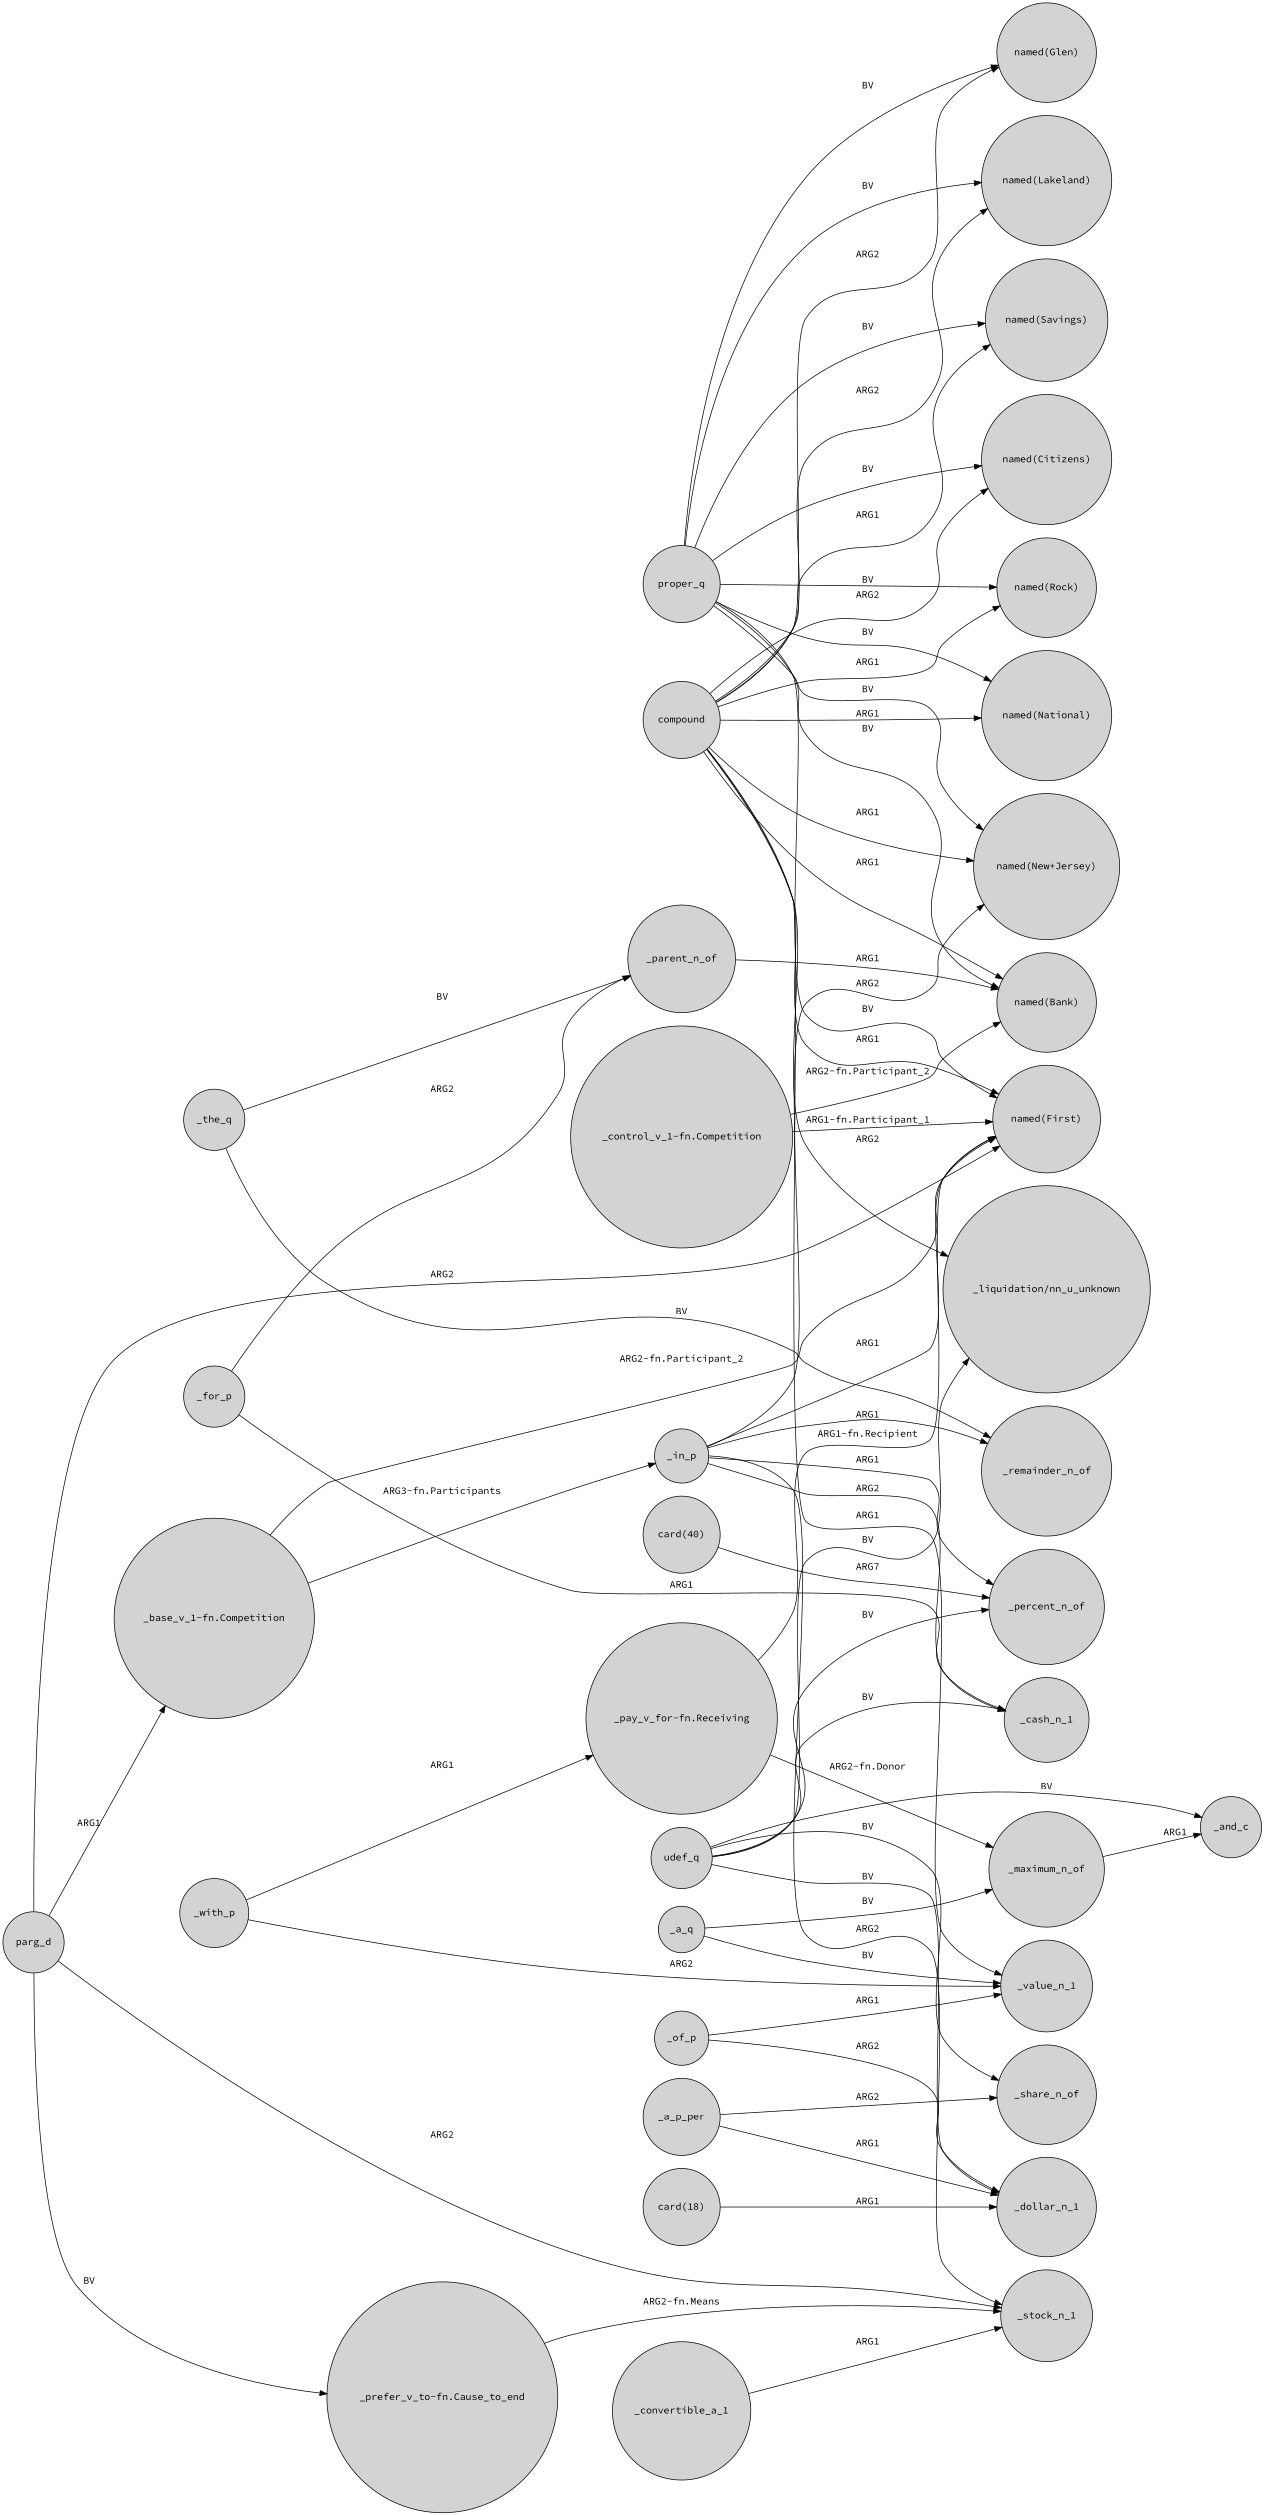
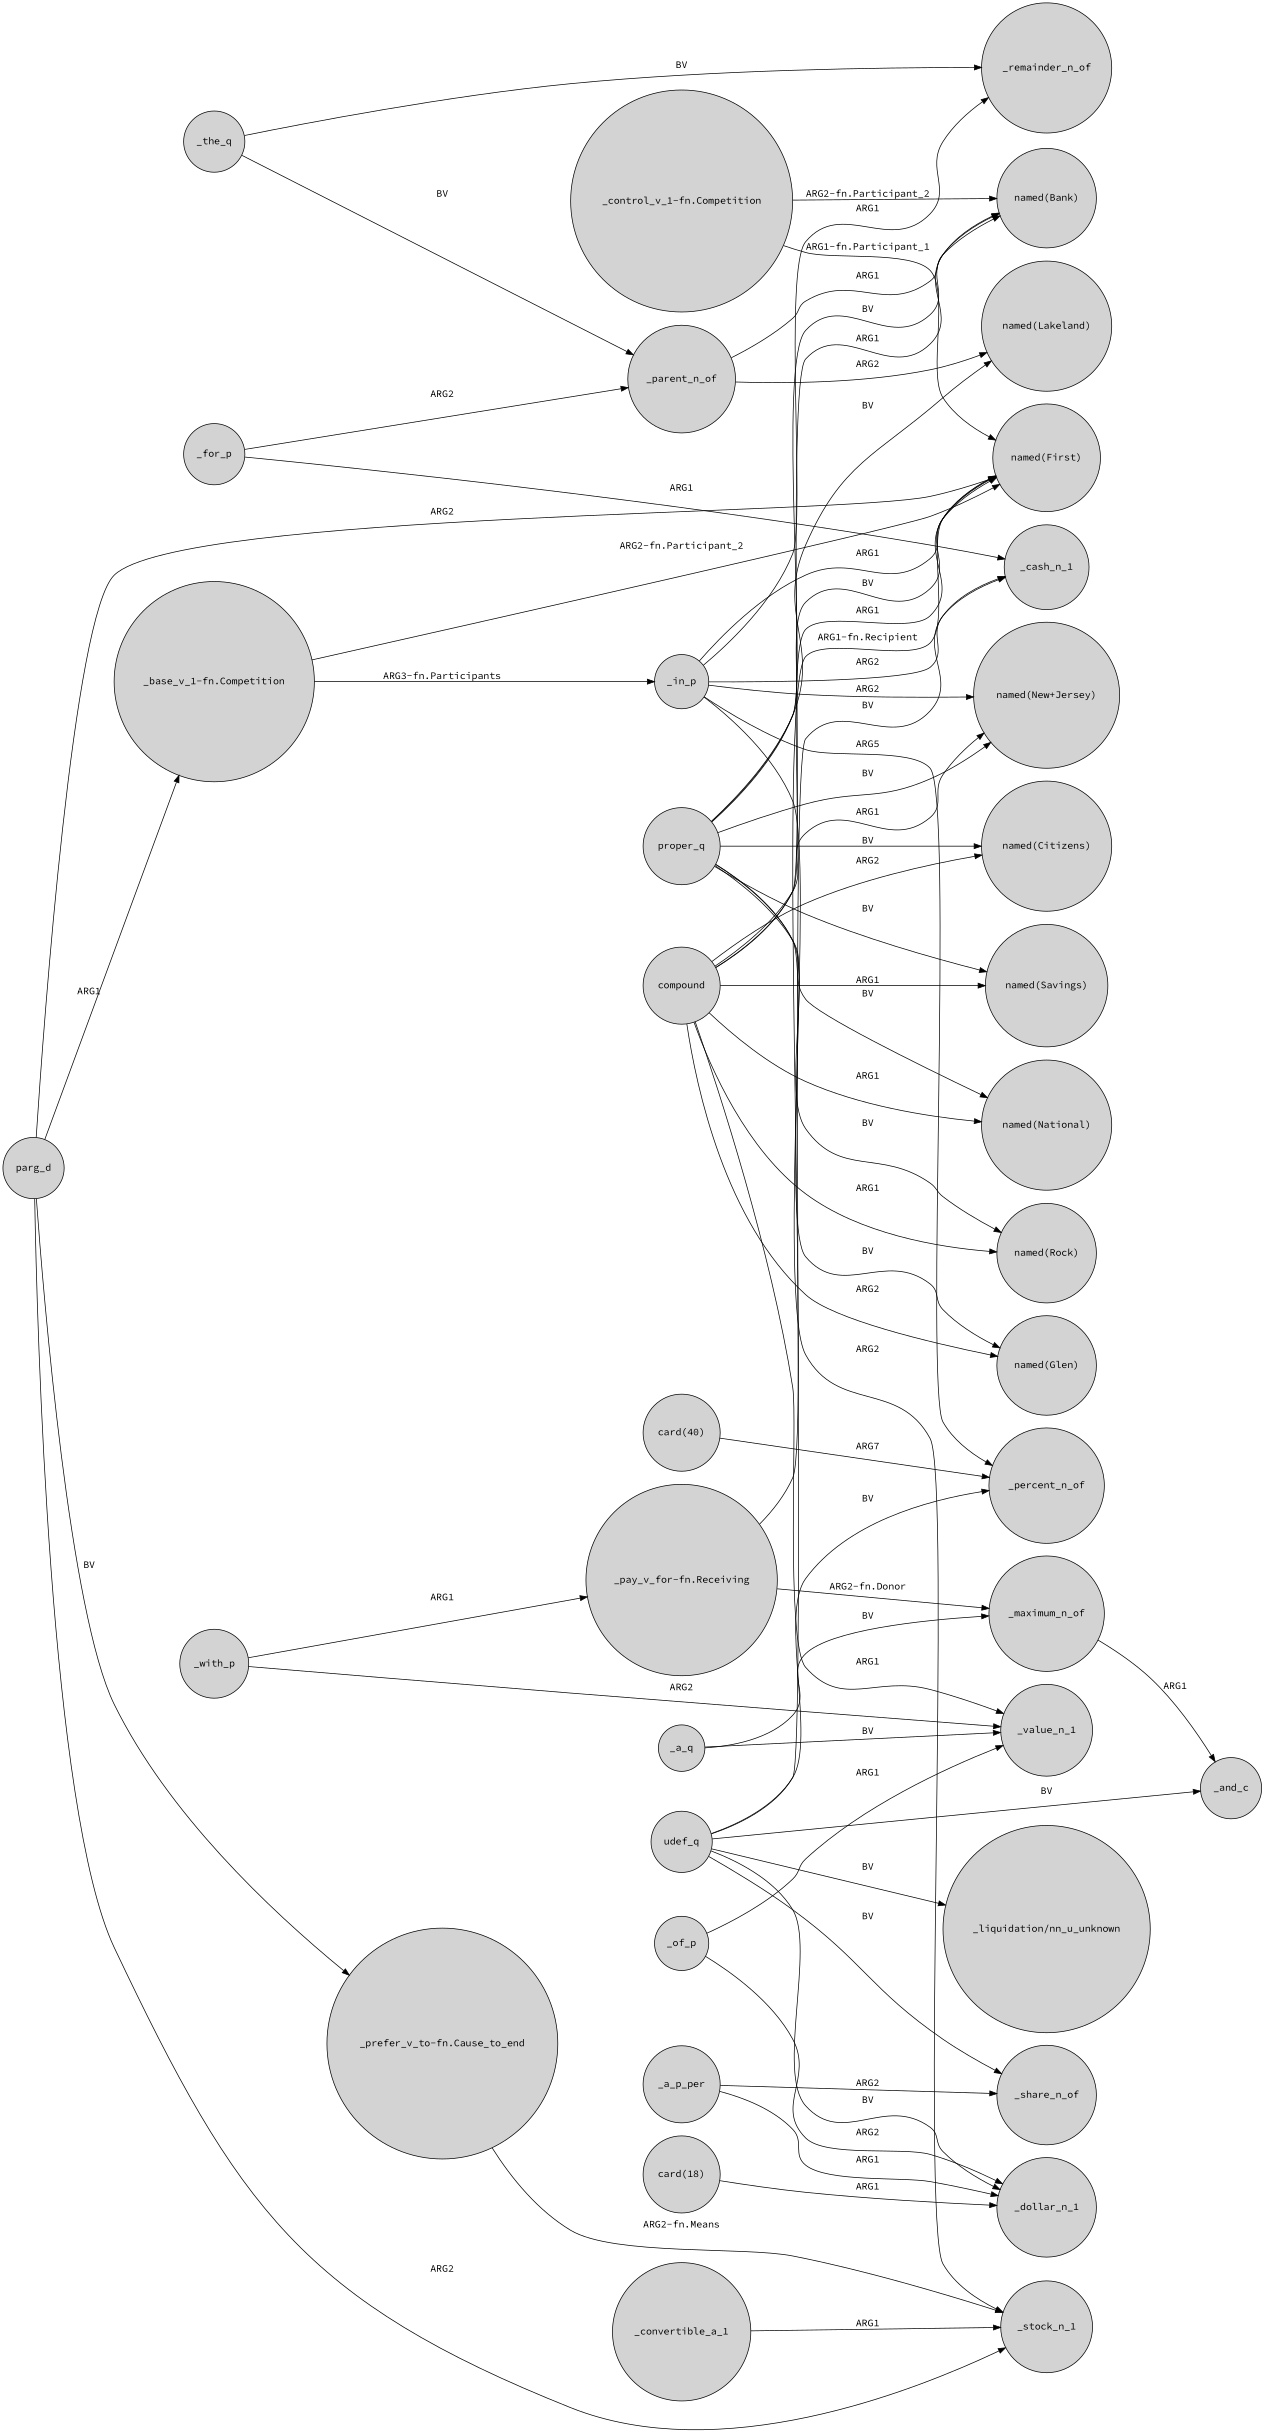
edge "compound" -> "named(Lakeland)": now "_parent_n_of" -> "named(Lakeland)"
edge "compound" -> "_liquidation/nn_u_unknown": removed, label "ARG2"
edge "_in_p" -> "_percent_n_of": label "ARG1" -> "ARG5"
